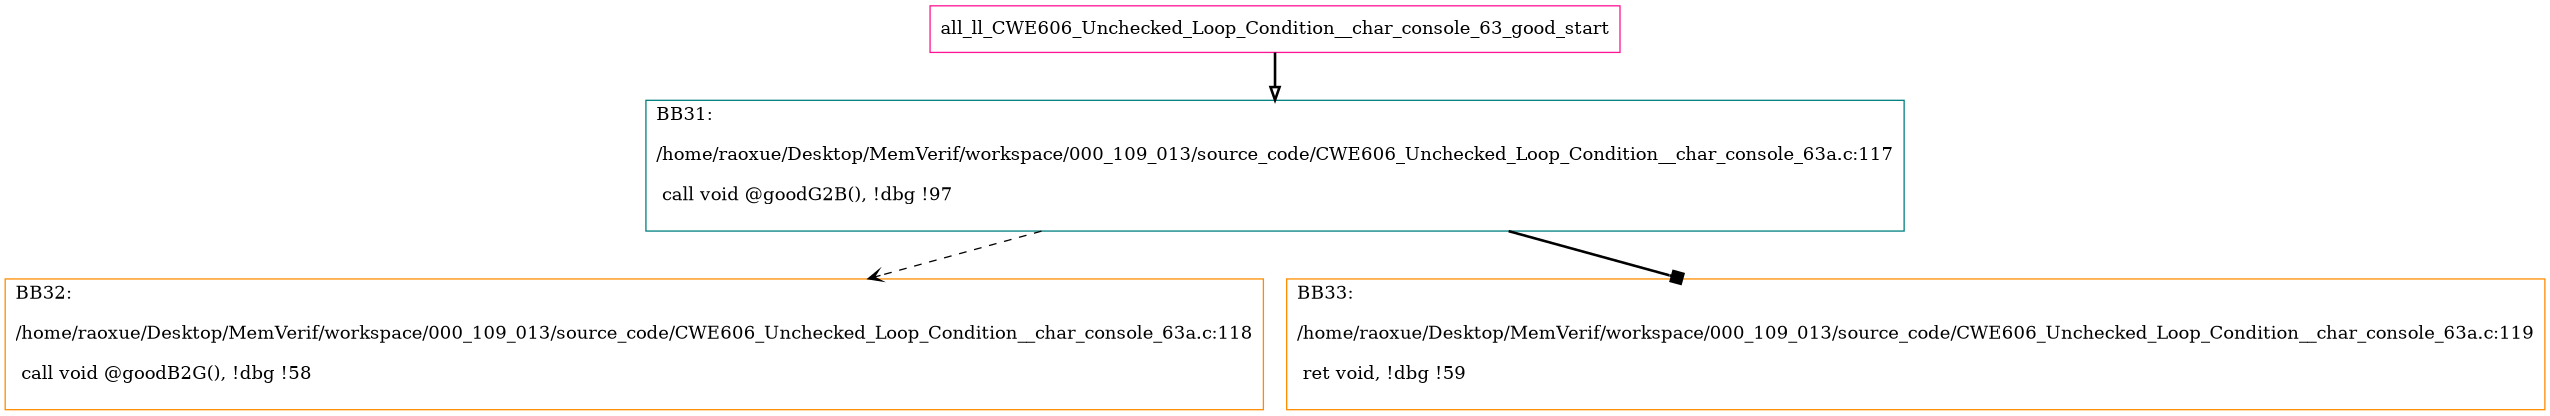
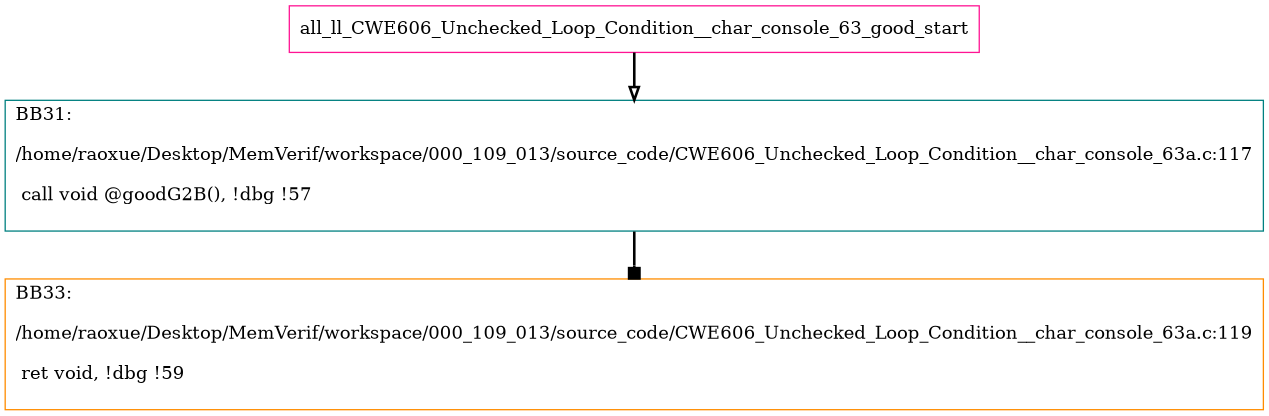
node "BB31:": text "call void @goodG2B(), !dbg !97" -> "call void @goodG2B(), !dbg !57"
node "BB32:": removed
